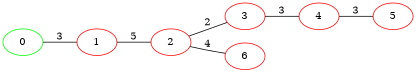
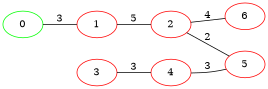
edge "3" -- "2": now "5" -- "2"
